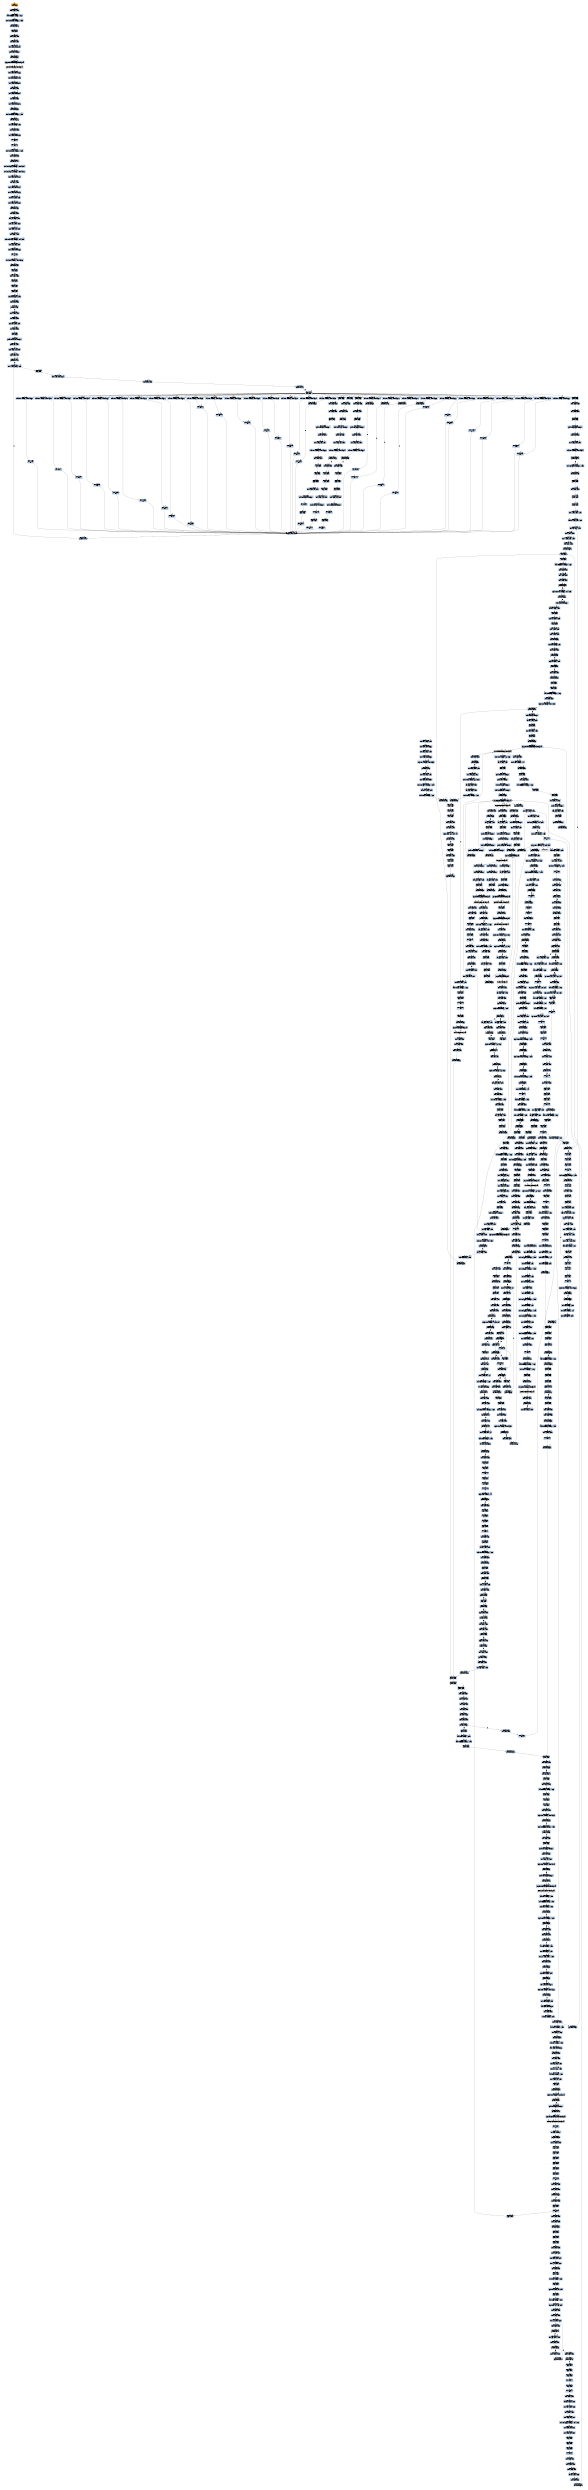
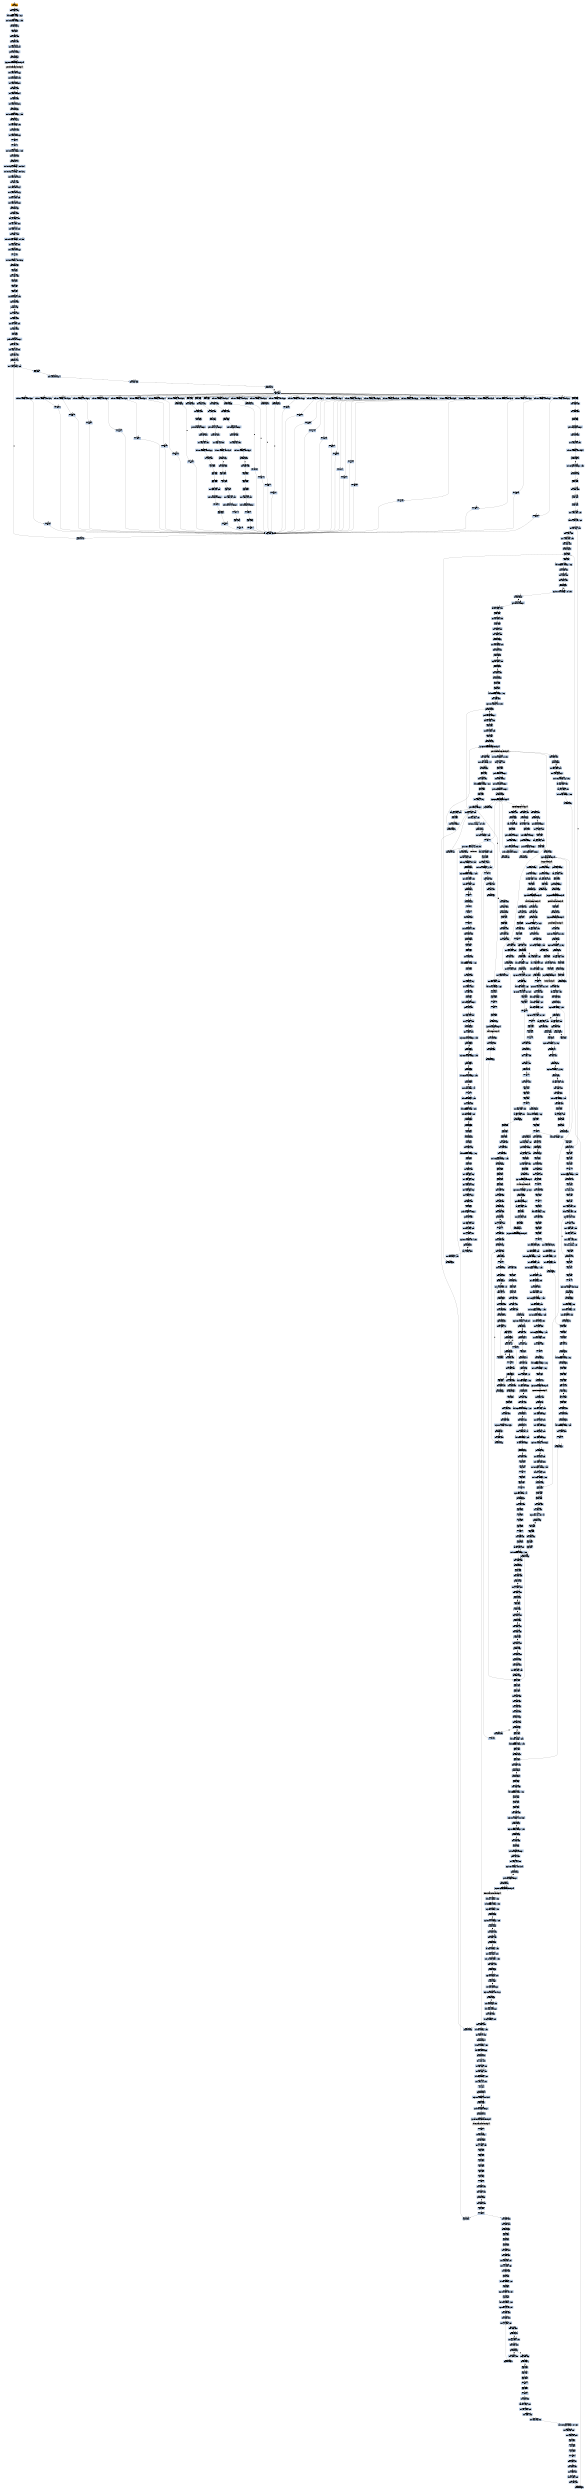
node "0x00457083 movl %eax, 0x004cf584": added
